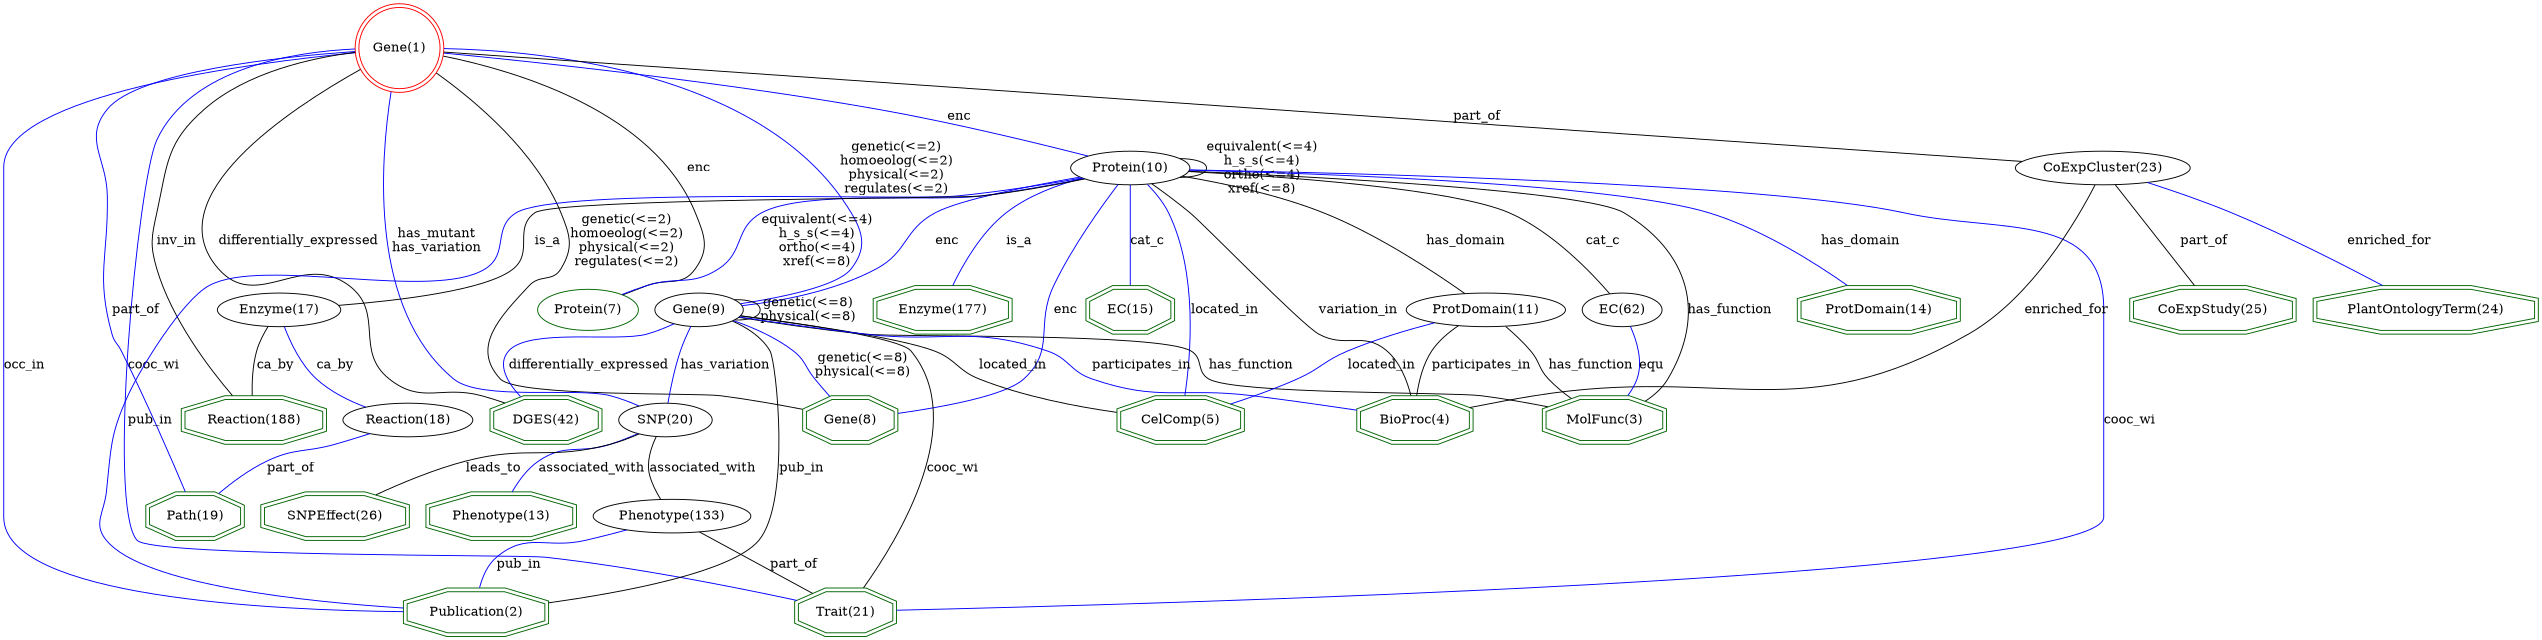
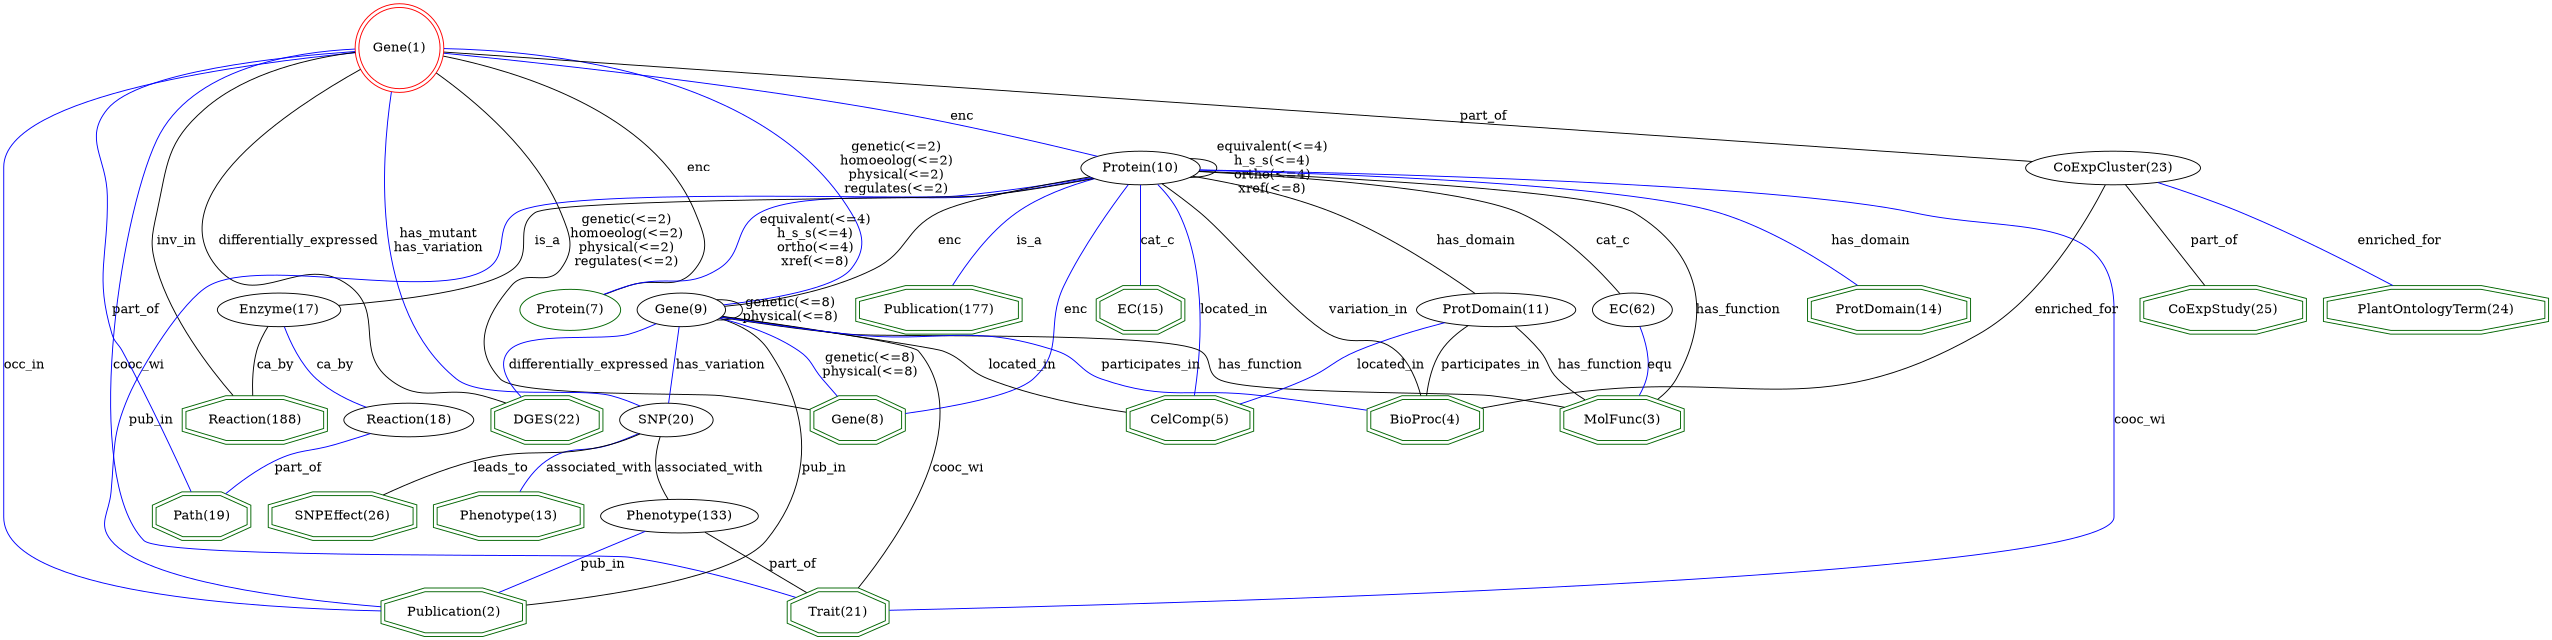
edge "Protein(10)" -- "Gene(9)": color blue -> black
node "Enzyme(177)": label "Enzyme(177)" -> "Publication(177)"
node "DGES(42)": label "DGES(42)" -> "DGES(22)"
